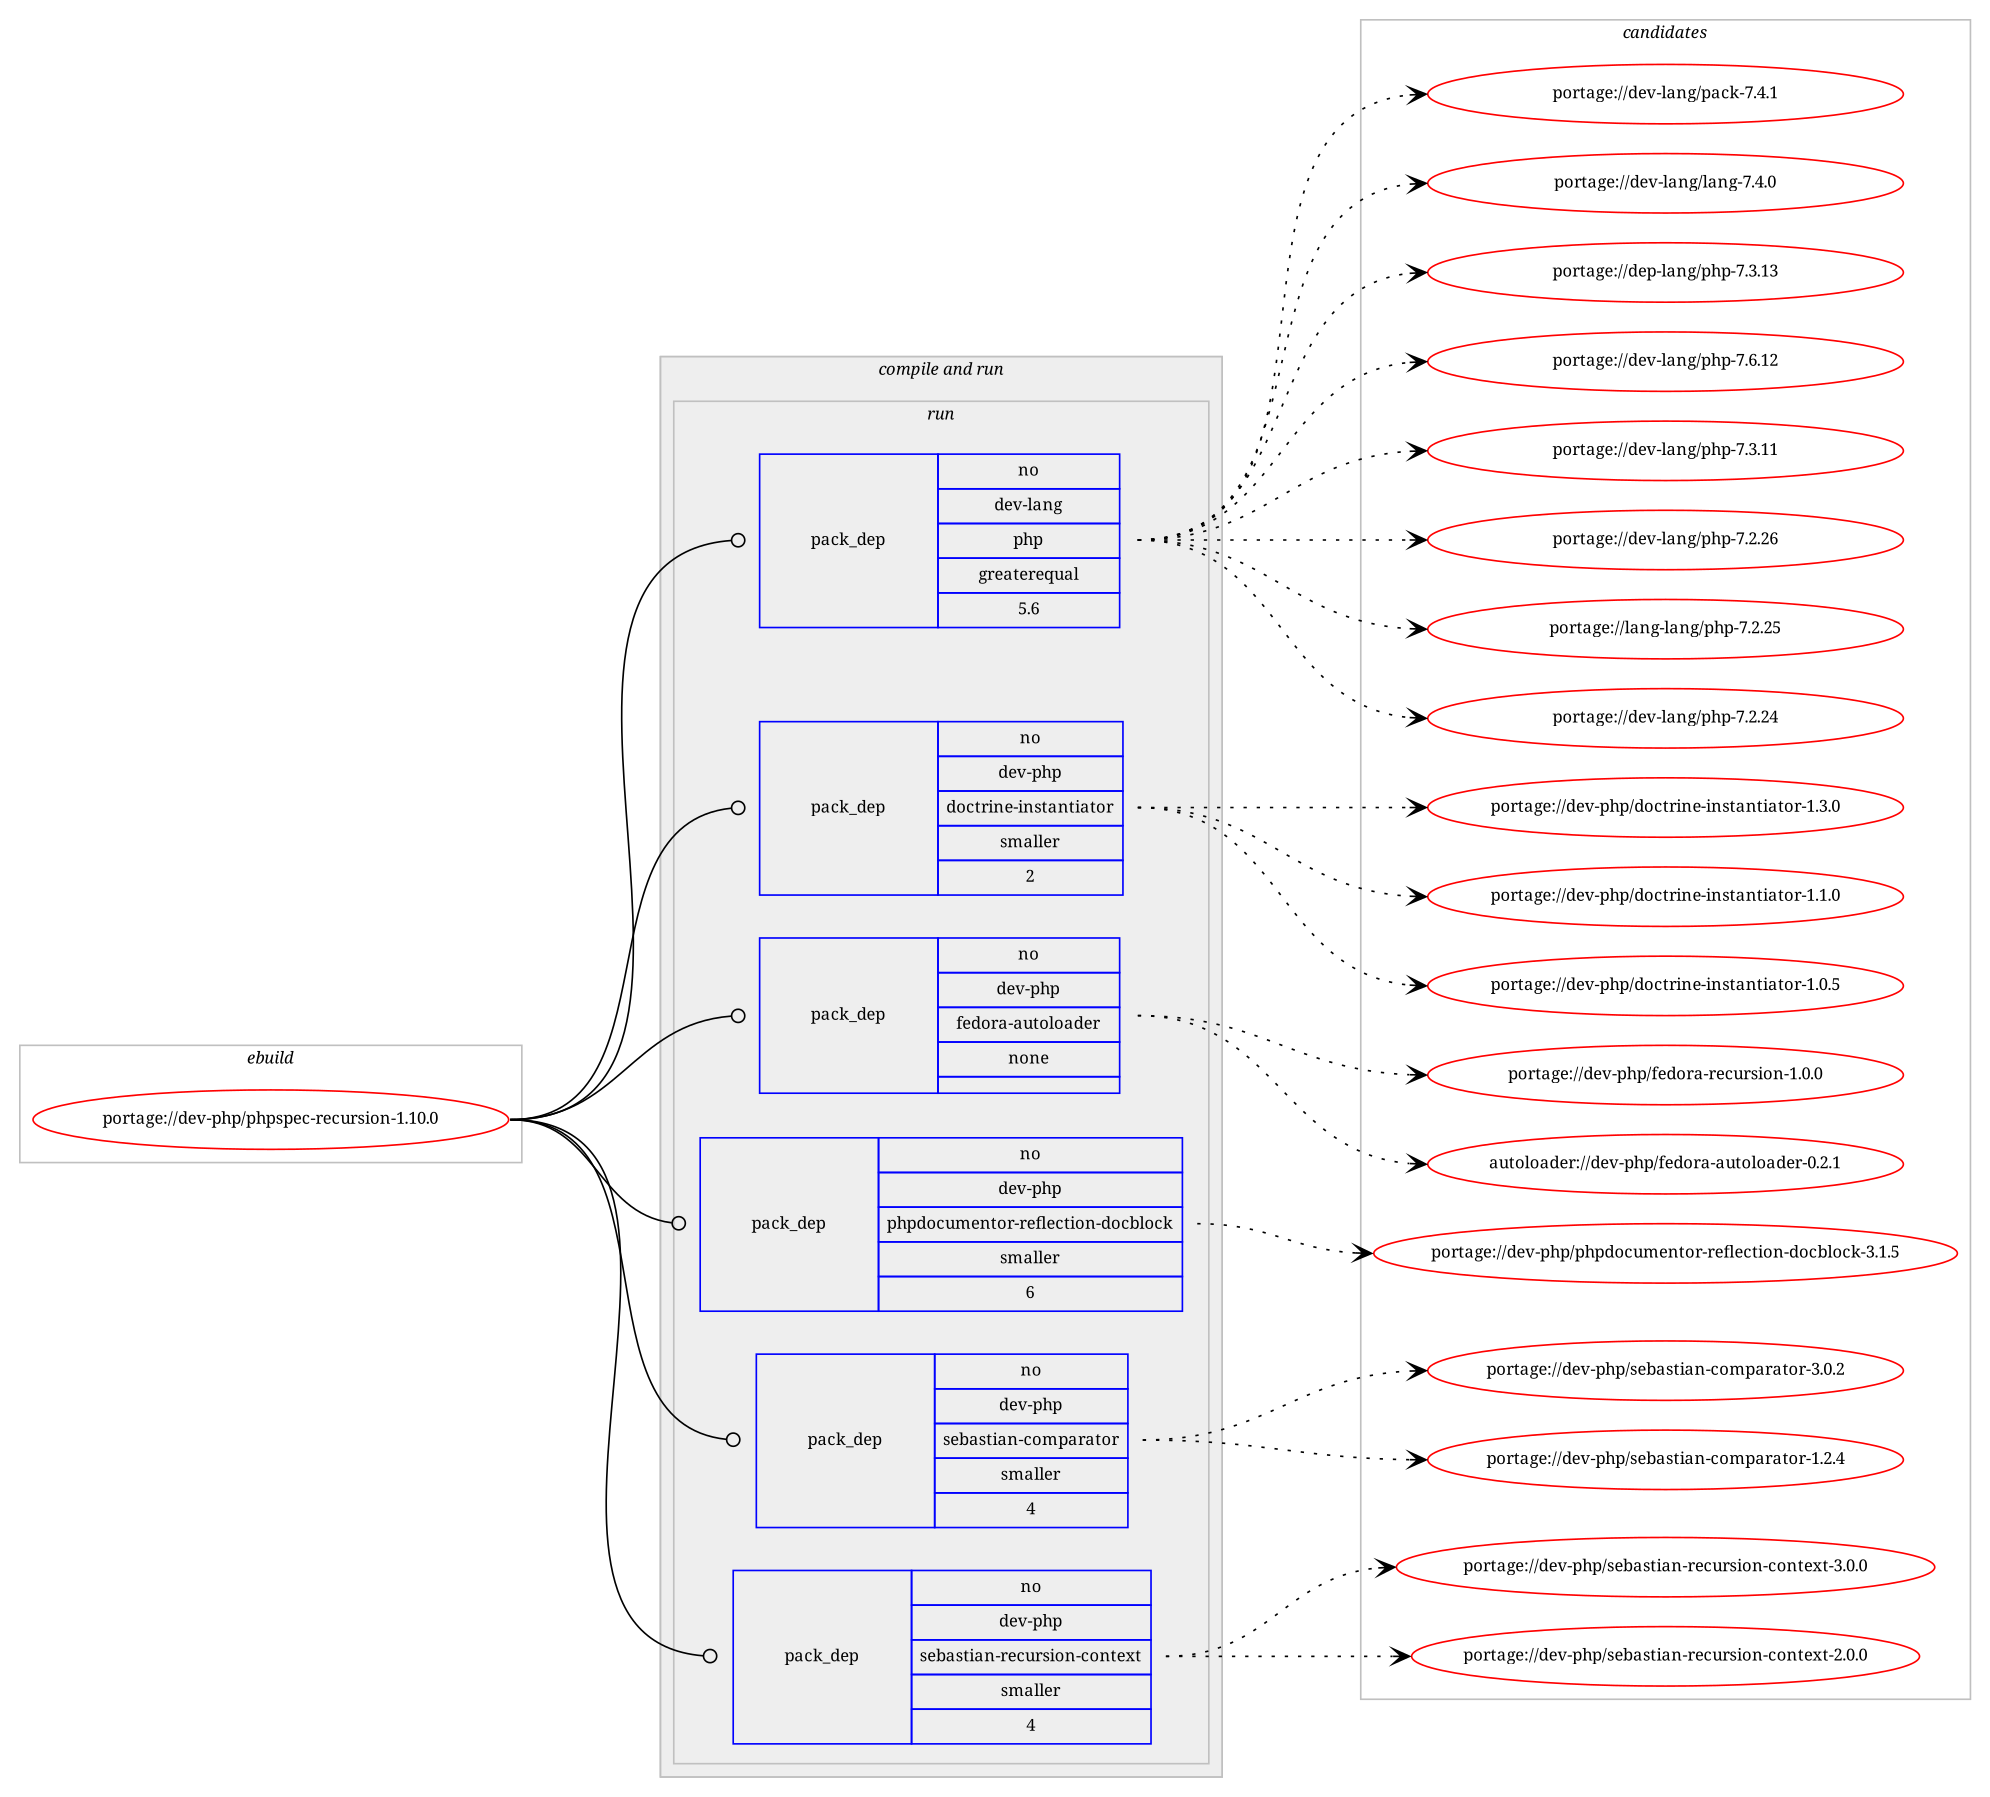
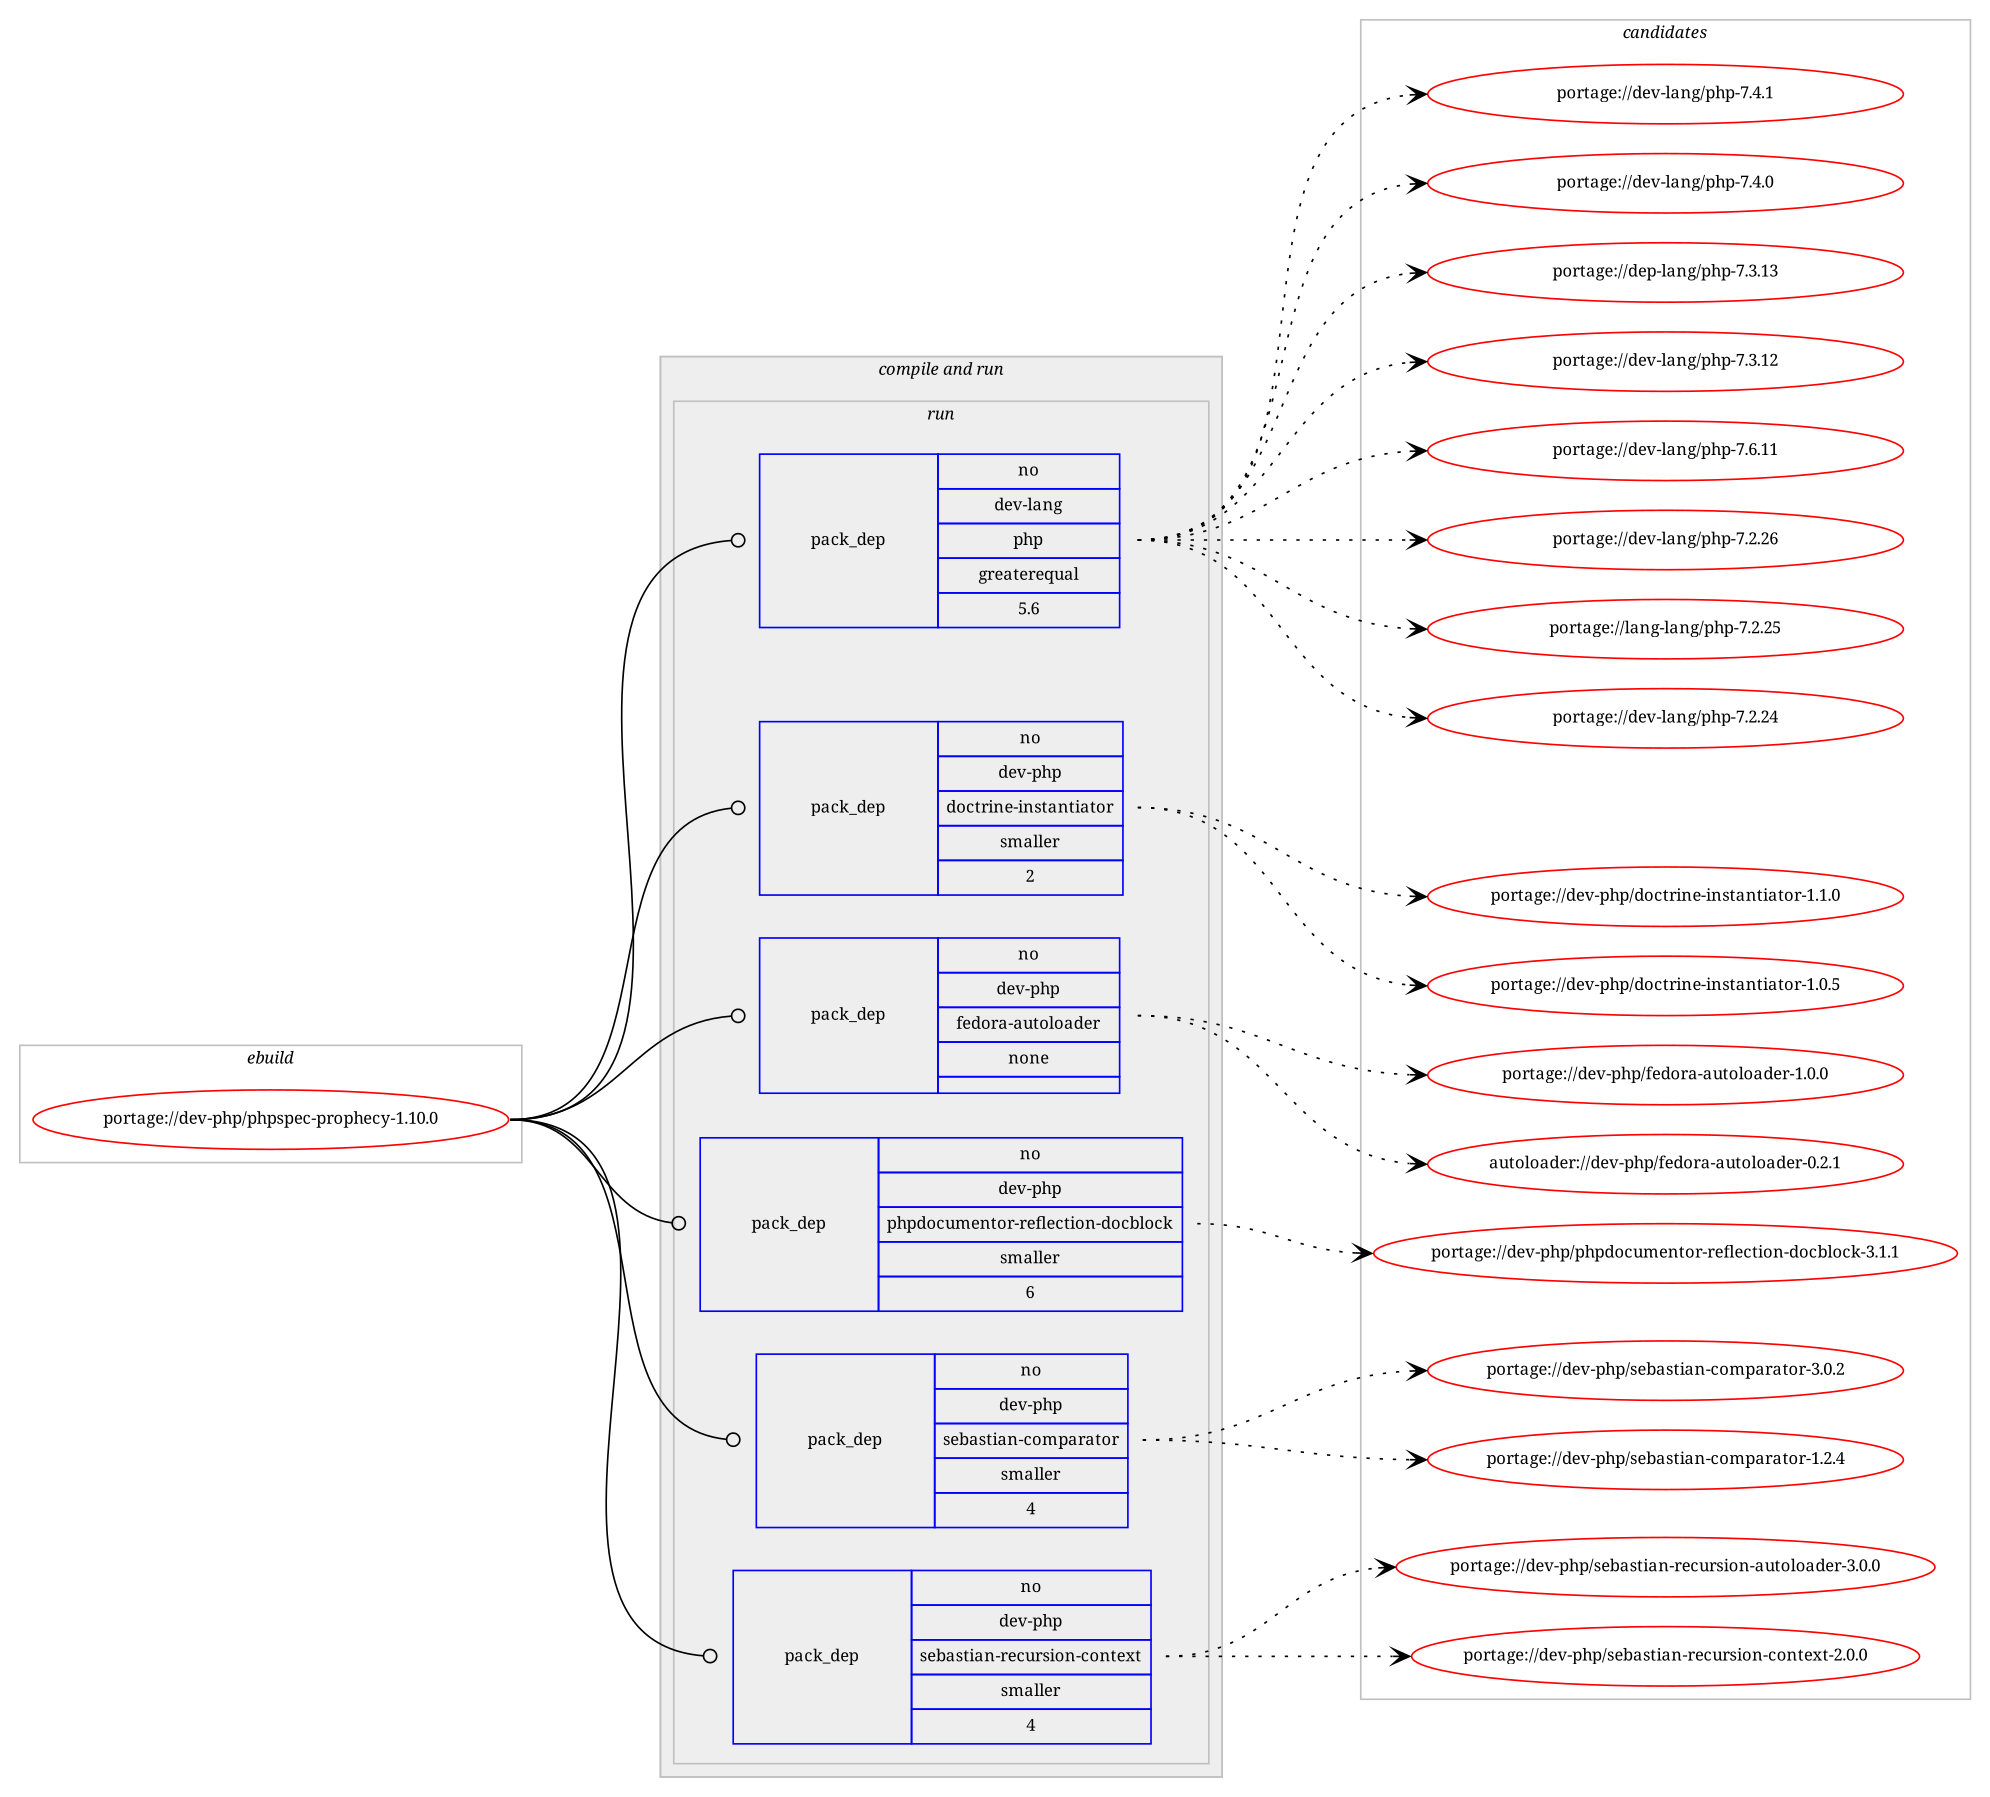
node "portage://dev-lang/pack-7.4.1": label "portage://dev-lang/pack-7.4.1" -> "portage://dev-lang/php-7.4.1"
node "portage://dev-lang/lang-7.4.0": label "portage://dev-lang/lang-7.4.0" -> "portage://dev-lang/php-7.4.0"
node "portage://dev-lang/php-7.6.12": label "portage://dev-lang/php-7.6.12" -> "portage://dev-lang/php-7.3.12"
node "portage://dev-lang/php-7.3.11": label "portage://dev-lang/php-7.3.11" -> "portage://dev-lang/php-7.6.11"
node "portage://dev-php/doctrine-instantiator-1.3.0": removed
node "portage://dev-php/fedora-recursion-1.0.0": label "portage://dev-php/fedora-recursion-1.0.0" -> "portage://dev-php/fedora-autoloader-1.0.0"
node "portage://dev-php/phpspec-recursion-1.10.0": label "portage://dev-php/phpspec-recursion-1.10.0" -> "portage://dev-php/phpspec-prophecy-1.10.0"
node "portage://dev-php/phpdocumentor-reflection-docblock-3.1.5": label "portage://dev-php/phpdocumentor-reflection-docblock-3.1.5" -> "portage://dev-php/phpdocumentor-reflection-docblock-3.1.1"
node "portage://dev-php/sebastian-recursion-context-3.0.0": label "portage://dev-php/sebastian-recursion-context-3.0.0" -> "portage://dev-php/sebastian-recursion-autoloader-3.0.0"
